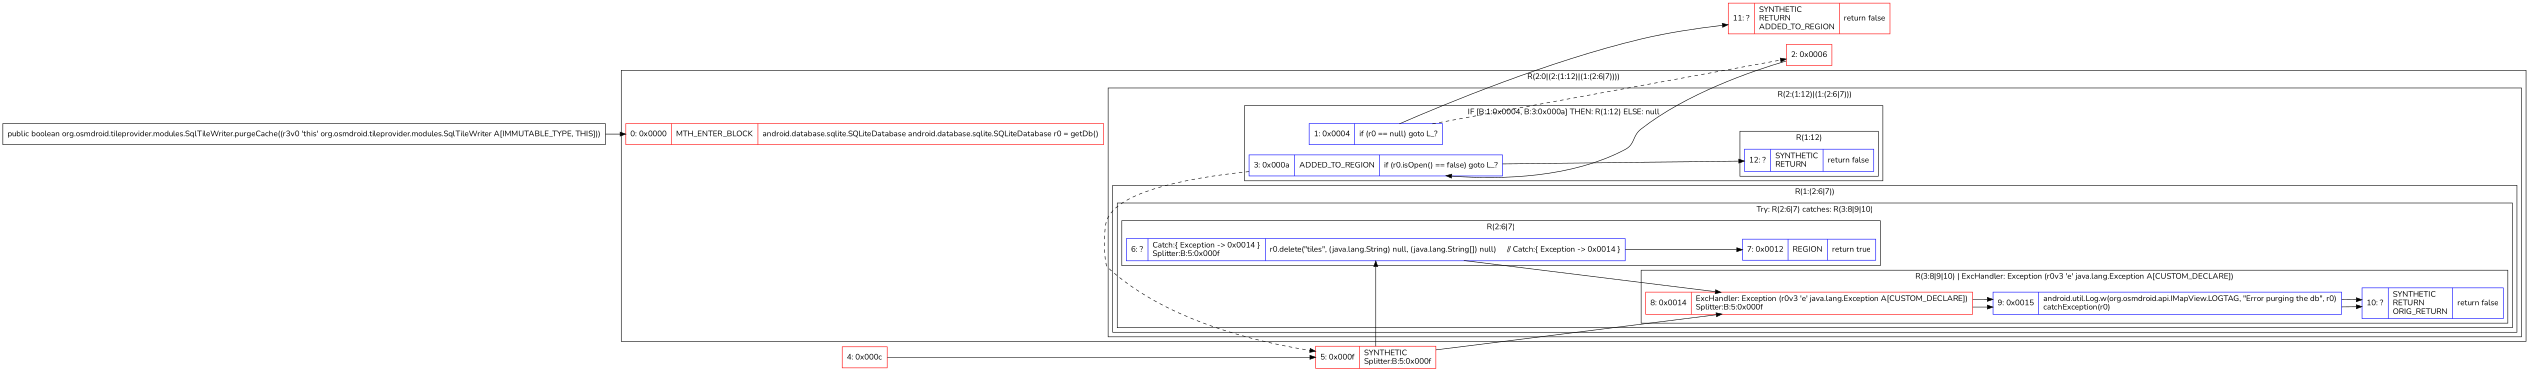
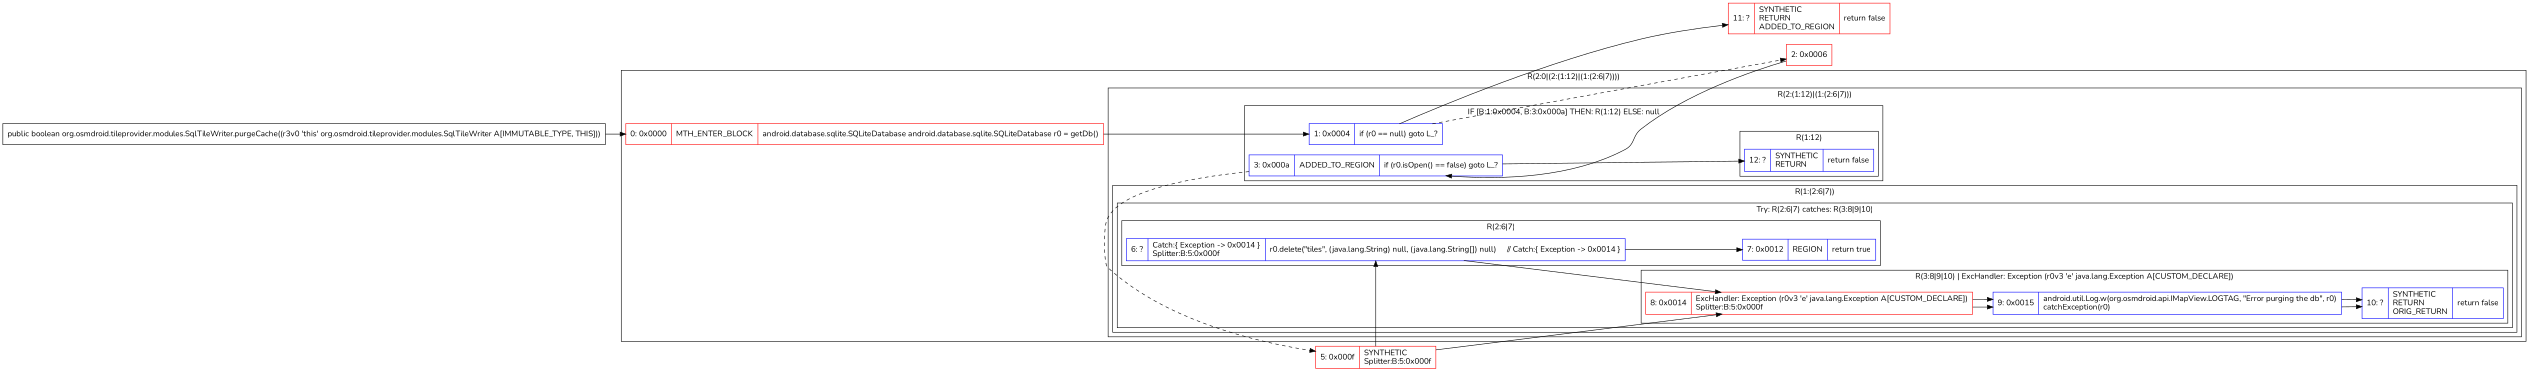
edge "0: 0x0000" -> "1: 0x0004": added
node "4: 0x000c": removed
